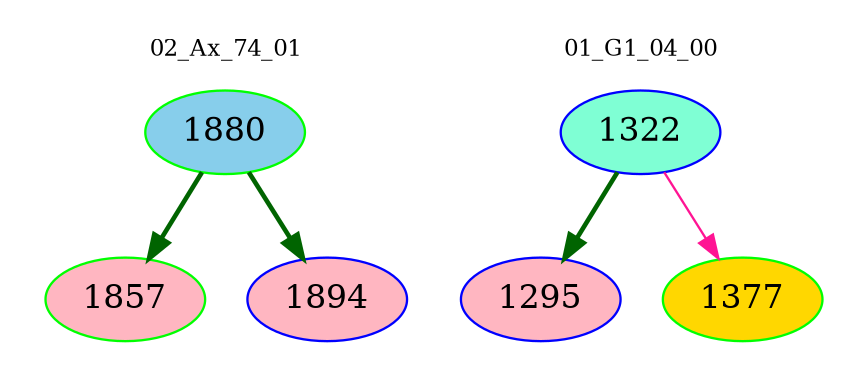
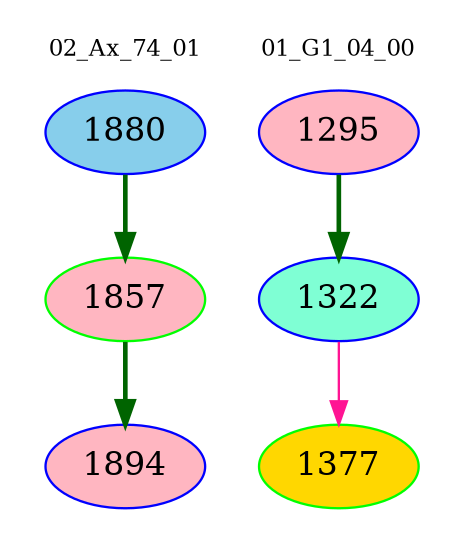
node "1880": color green -> blue
edge "1880" -> "1894": now "1857" -> "1894"
edge "1322" -> "1295": reversed
